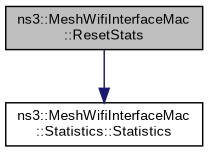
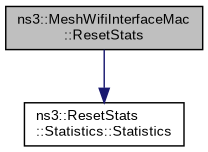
node "ns3::MeshWifiInterfaceMac ::Statistics::Statistics": label "ns3::MeshWifiInterfaceMac ::Statistics::Statistics" -> "ns3::ResetStats ::Statistics::Statistics"
